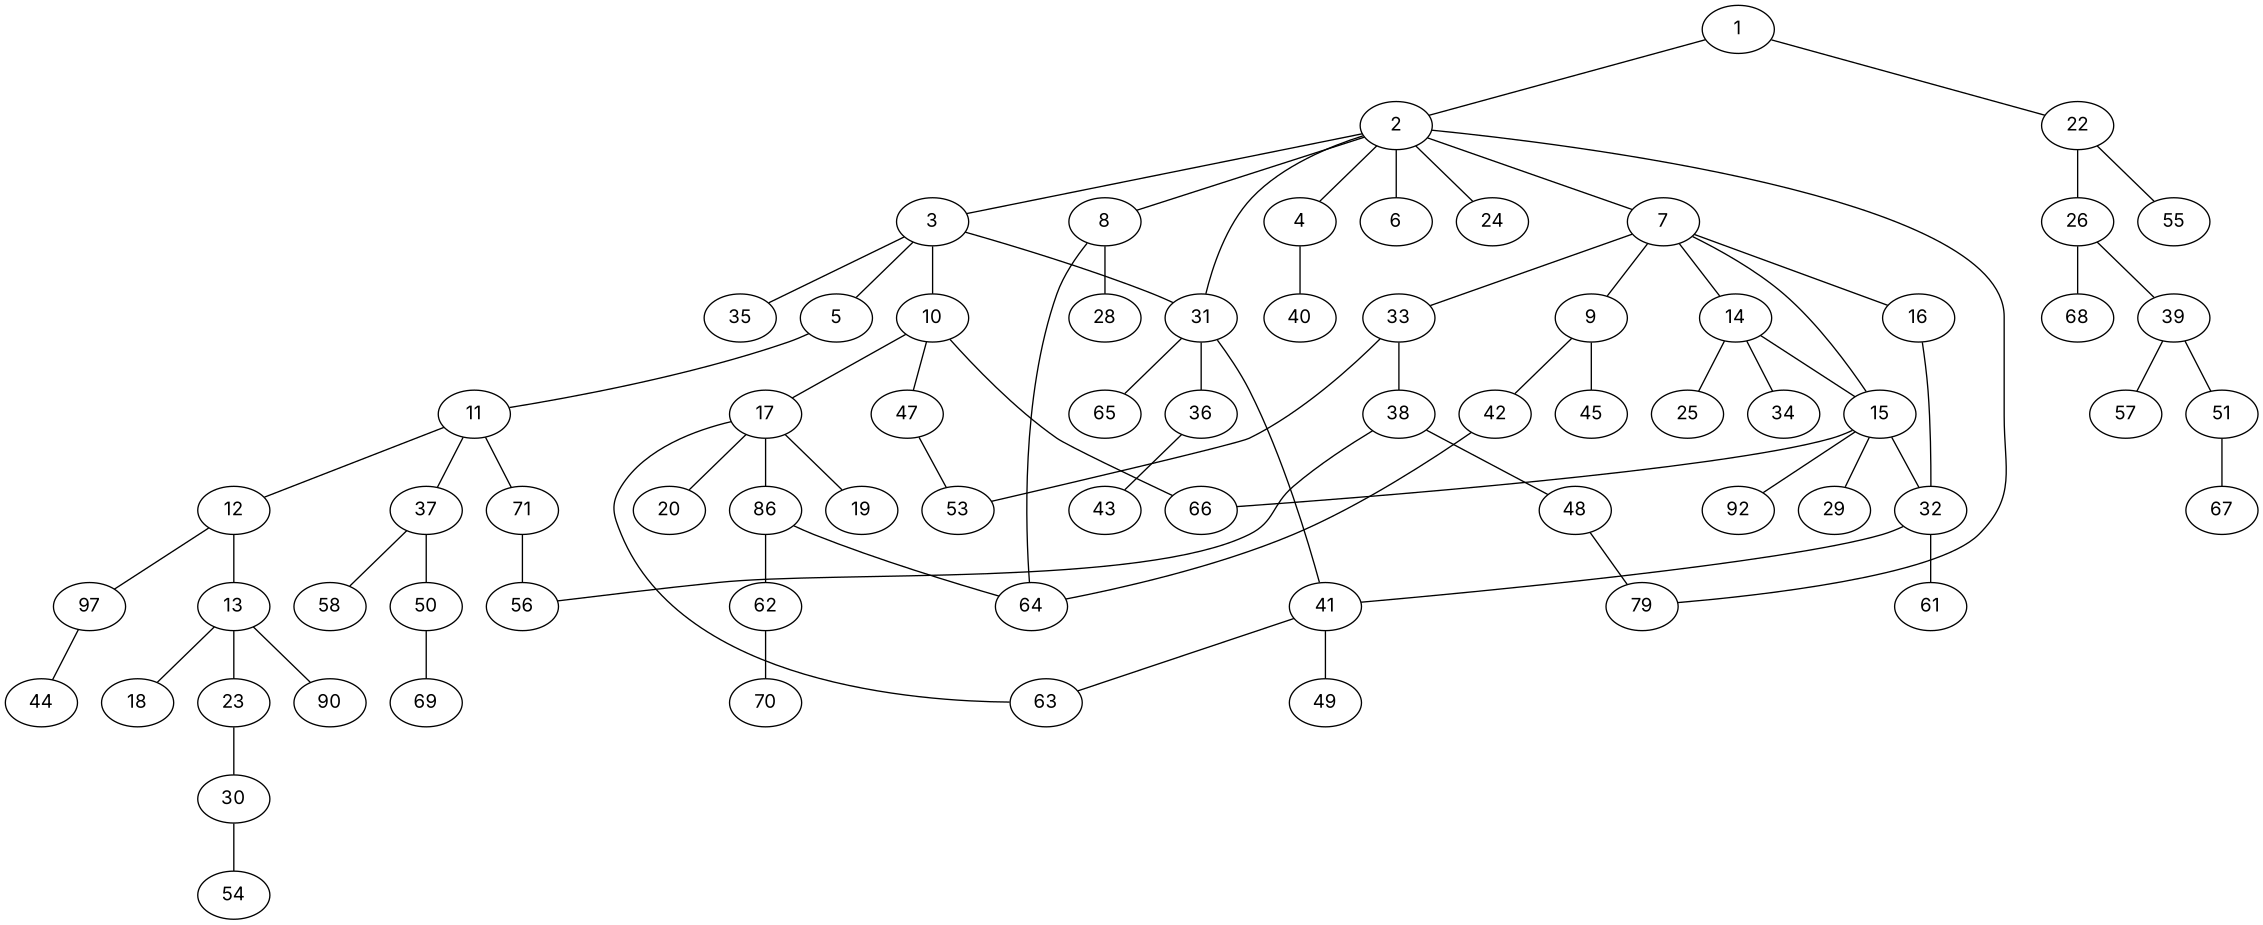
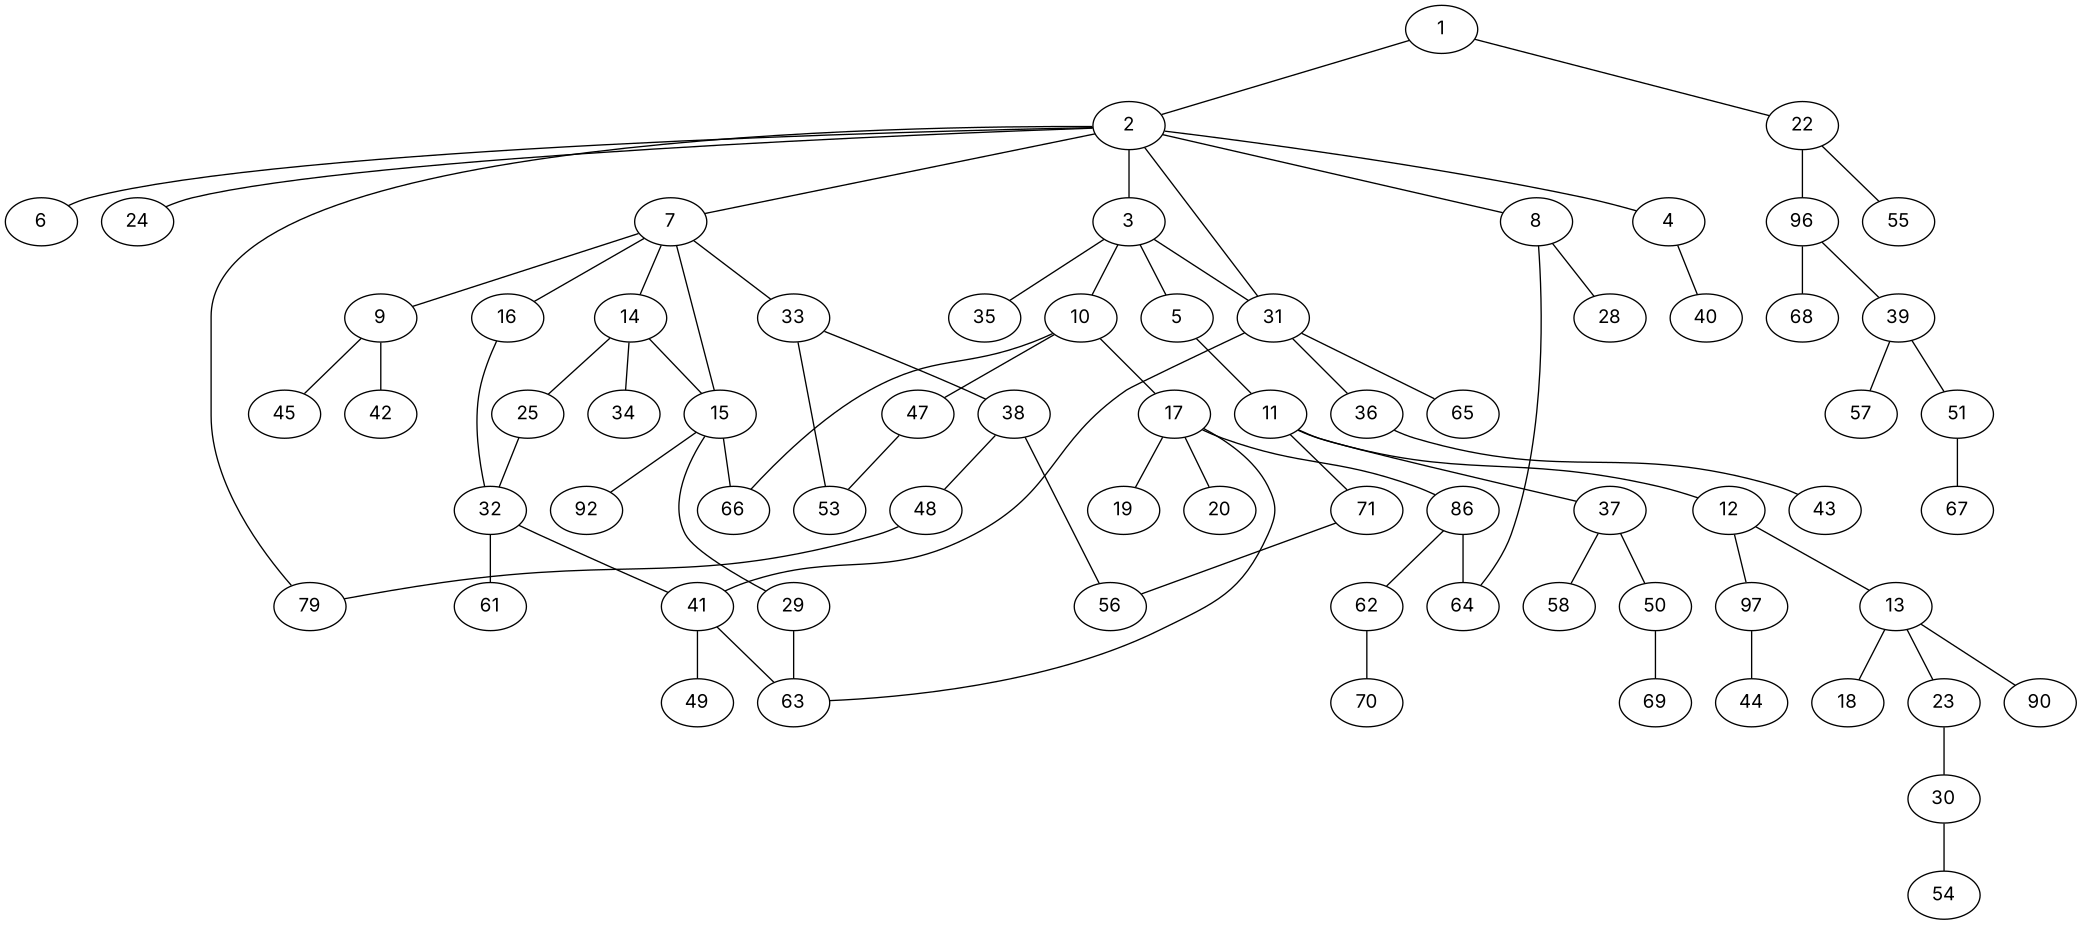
node "26": label "26" -> "96"
edge "15" -- "32": now "25" -- "32"
edge "42" -- "64": removed
edge "29" -- "63": added
